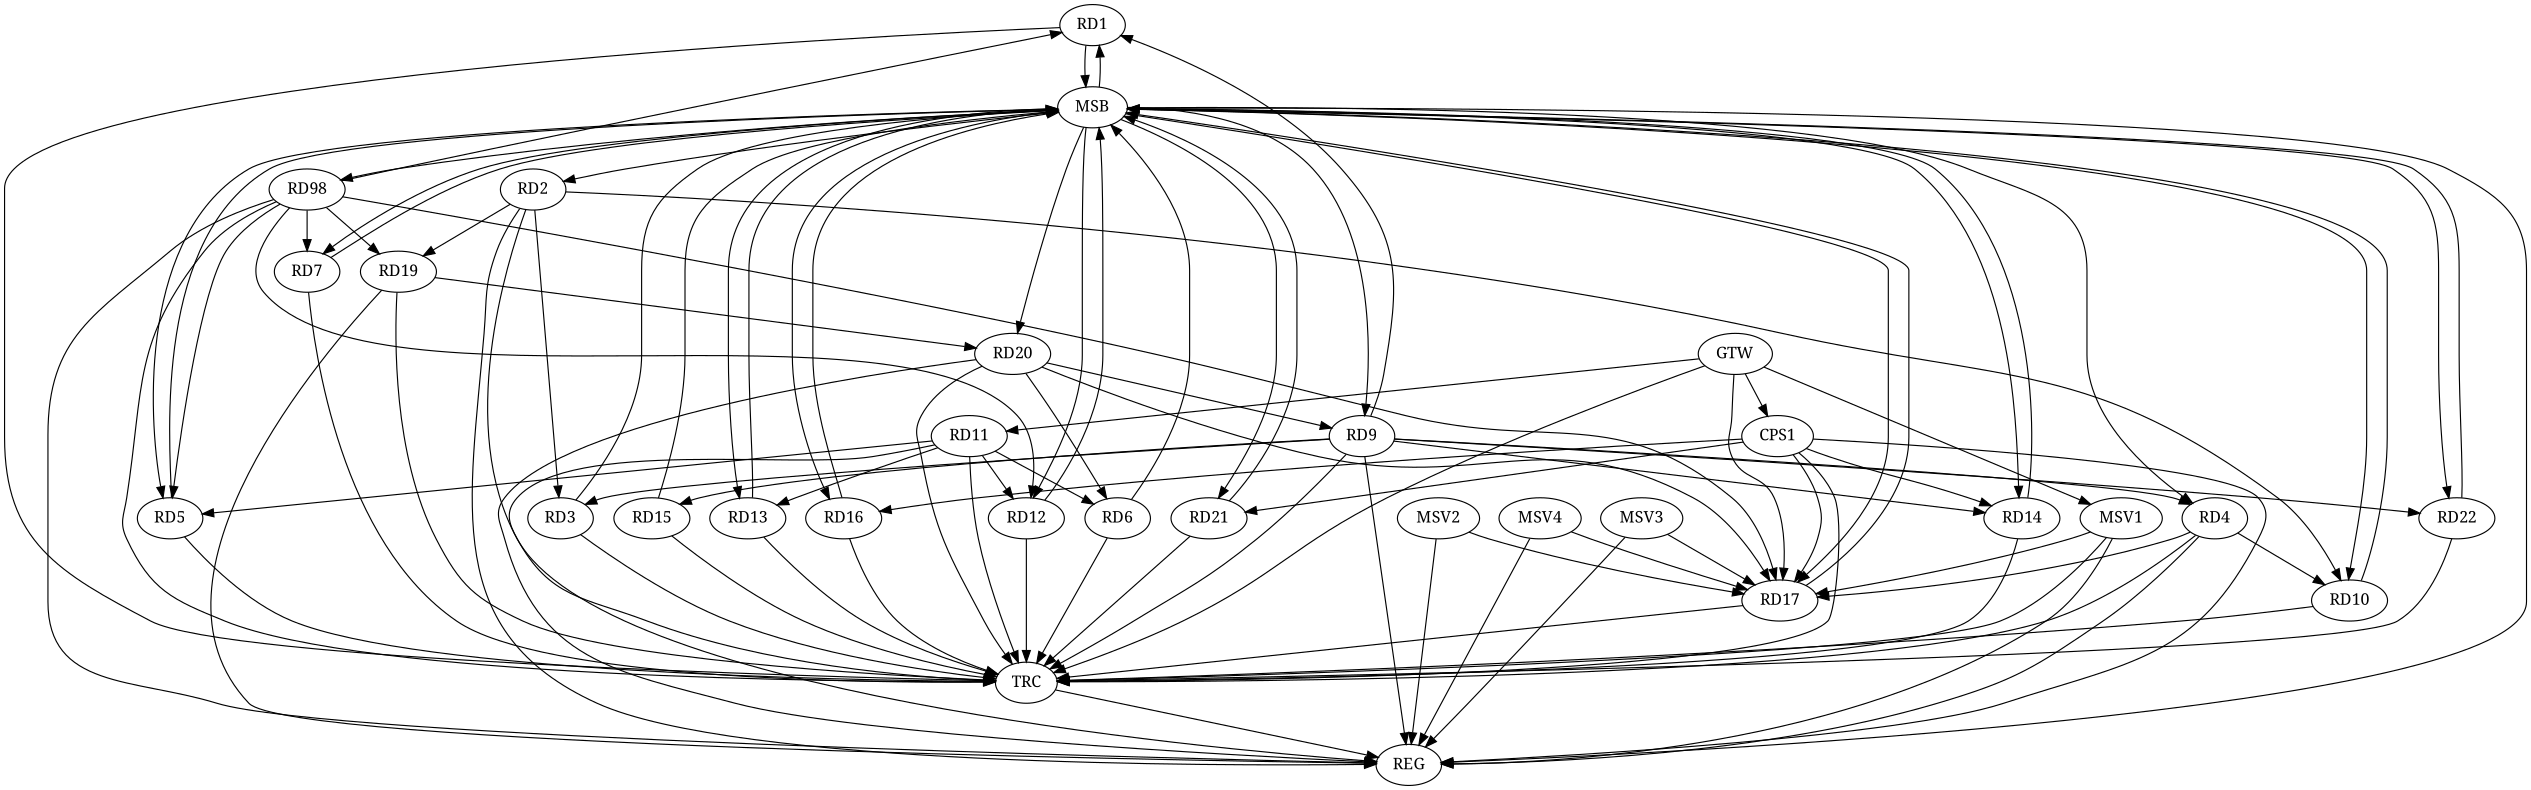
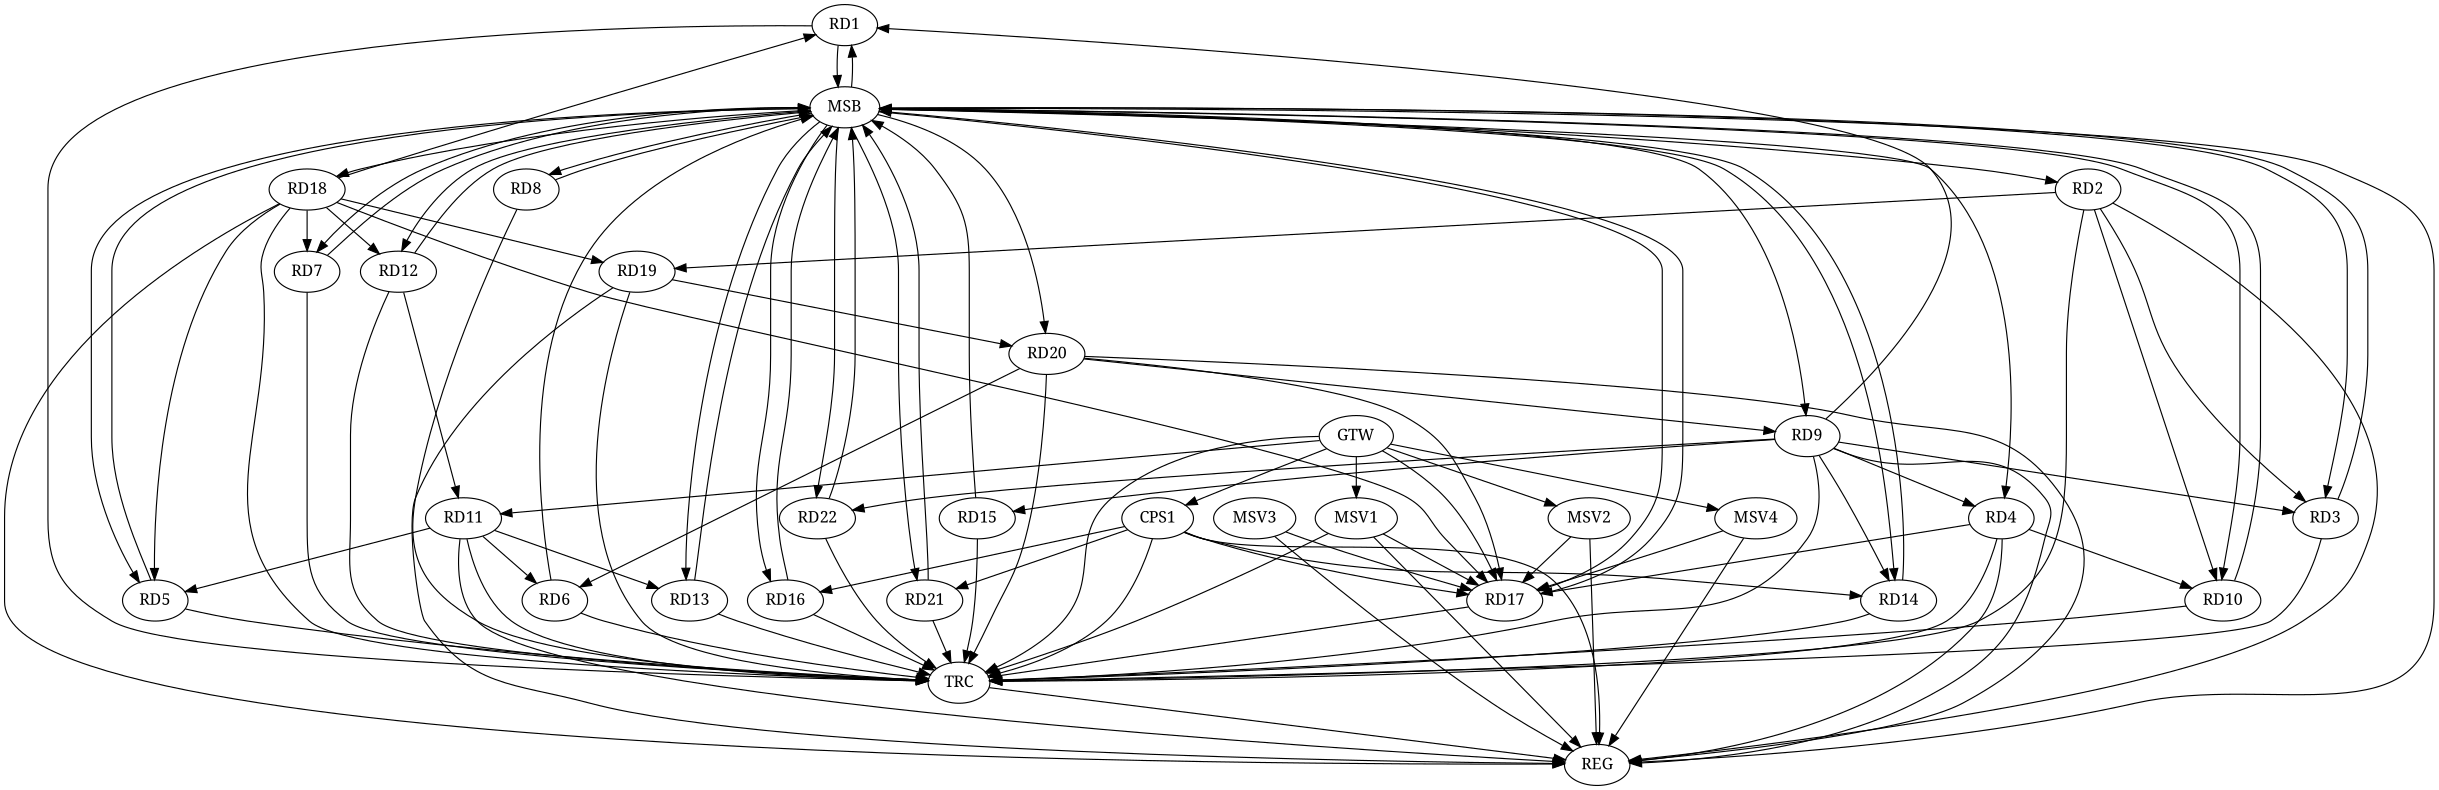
edge "MSB" -> "RD3": added
node "RD98": label "RD98" -> "RD18"
node "RD8": added
edge "RD11" -> "RD12": reversed
edge "GTW" -> "MSV4": added
edge "GTW" -> "MSV2": added
